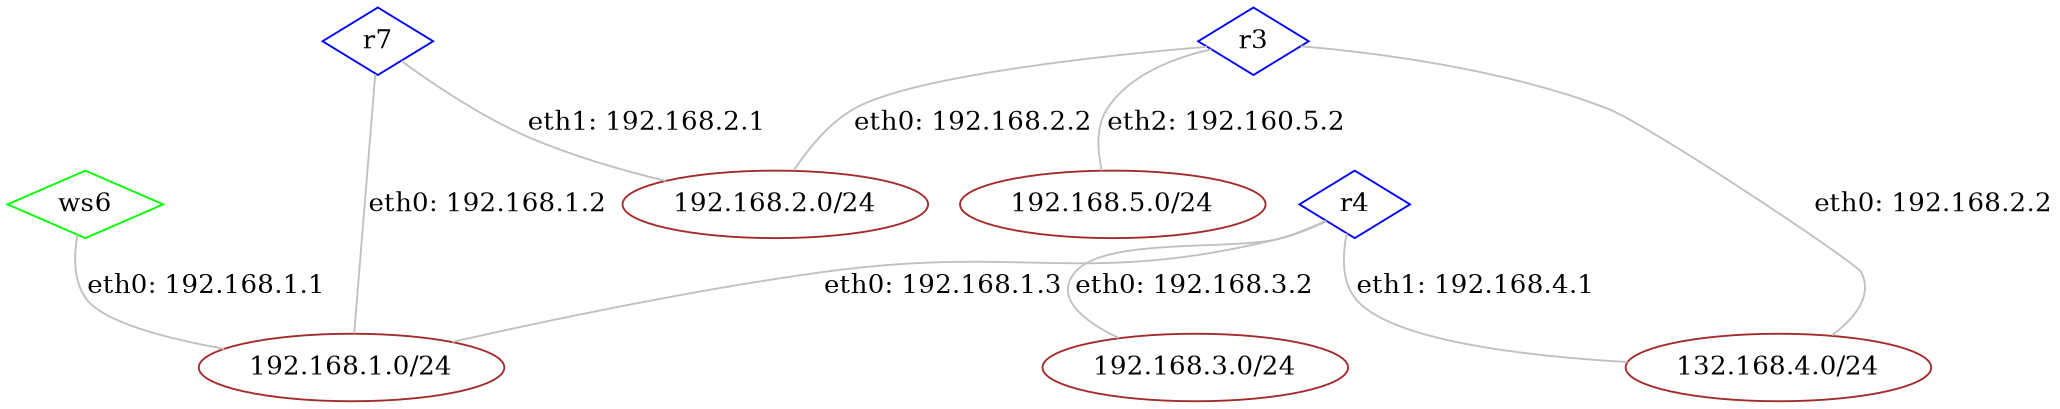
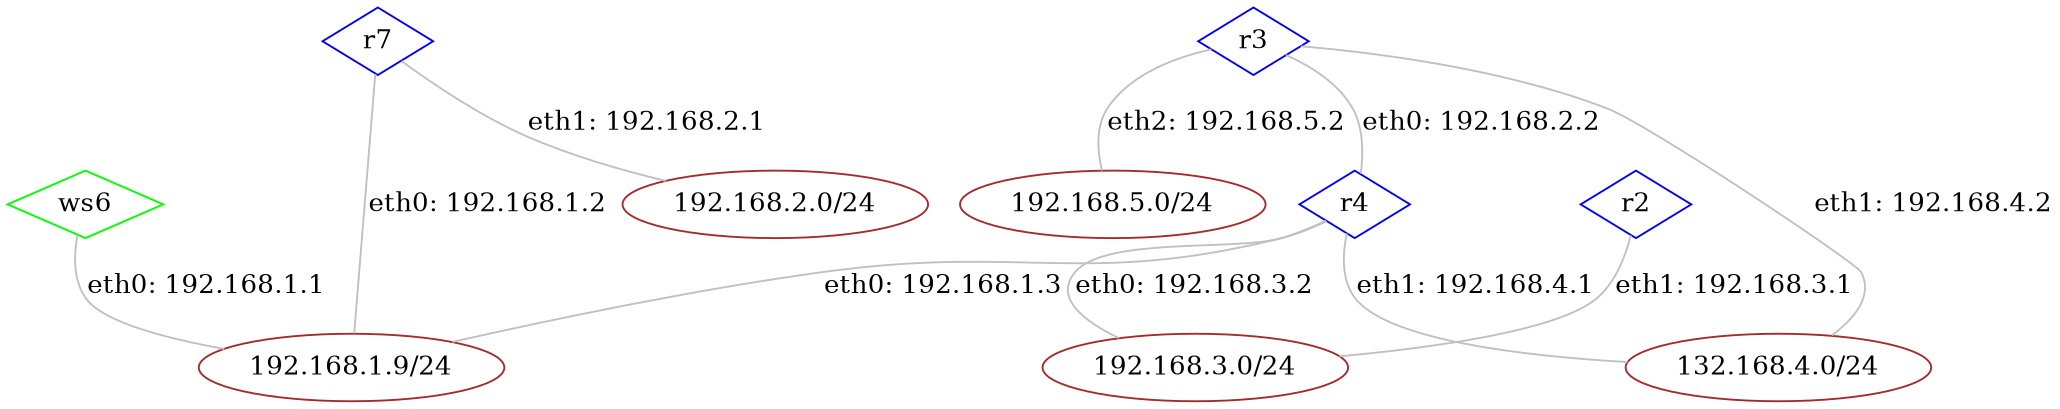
edge "r3" -- "192.168.2.0/24": now "r3" -- "r4"
edge "r3" -- "192.168.5.0/24": label "eth2: 192.160.5.2" -> "eth2: 192.168.5.2"
node "r2": added
edge "r3" -- "132.168.4.0/24": label "eth0: 192.168.2.2" -> "eth1: 192.168.4.2"
node "192.168.1.0/24": label "192.168.1.0/24" -> "192.168.1.9/24"
